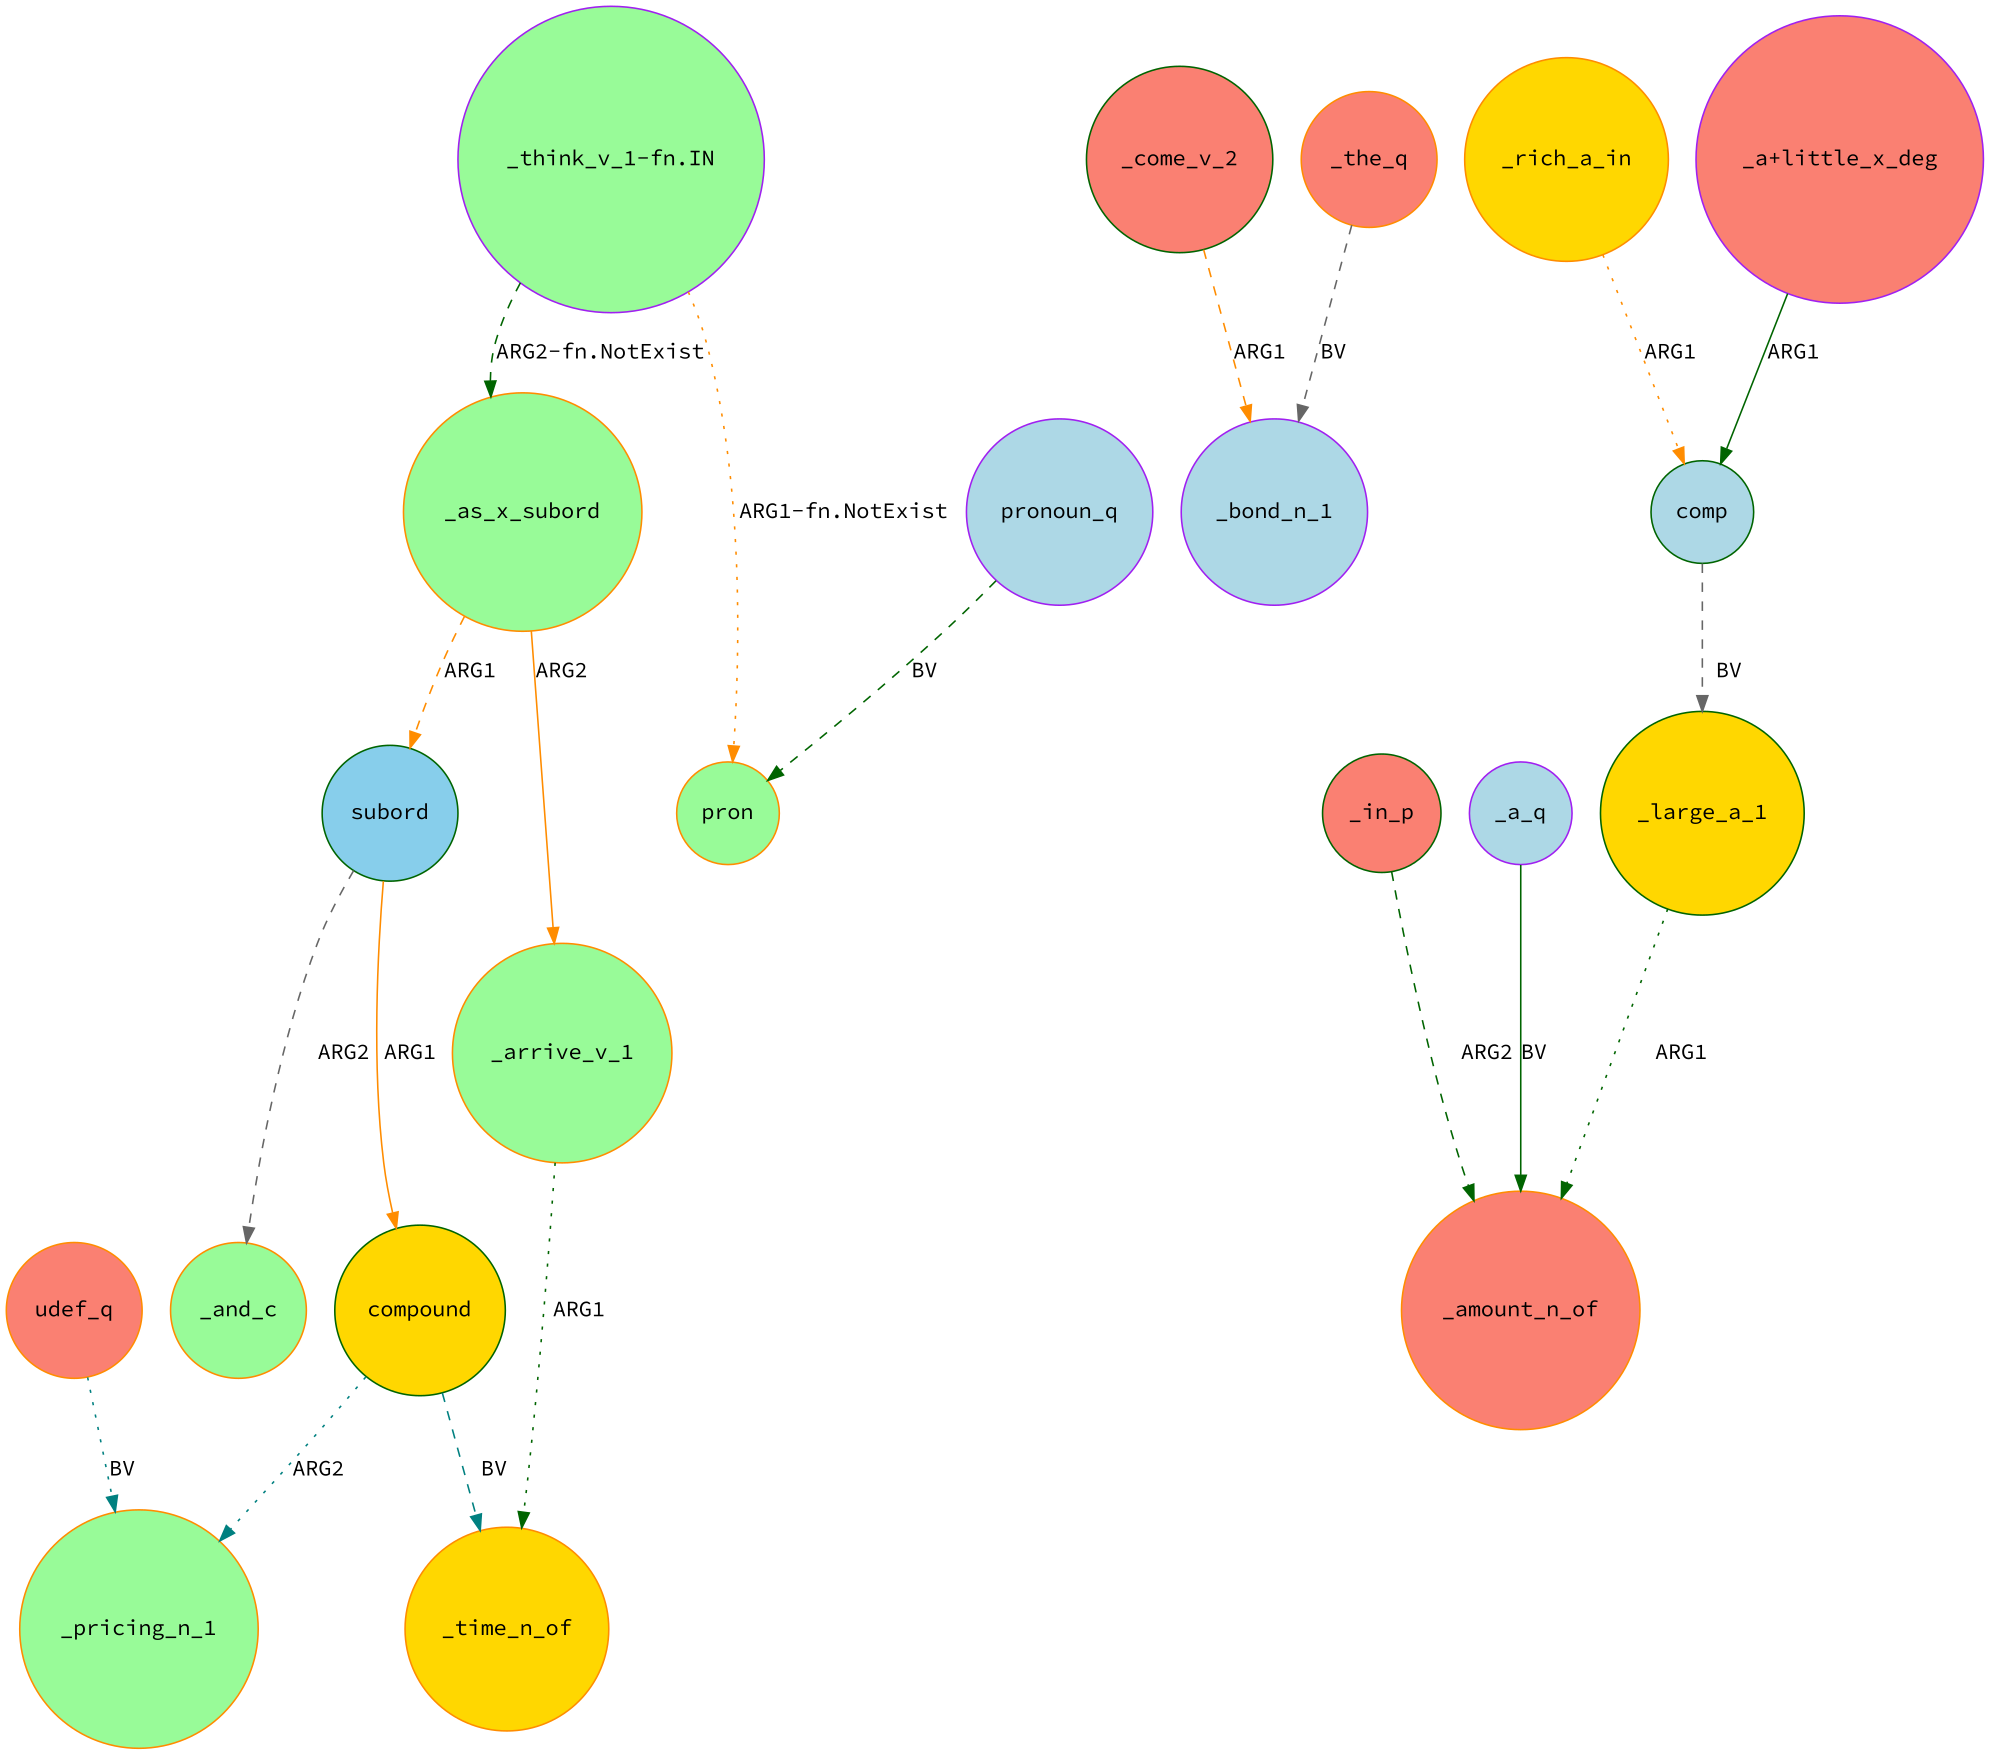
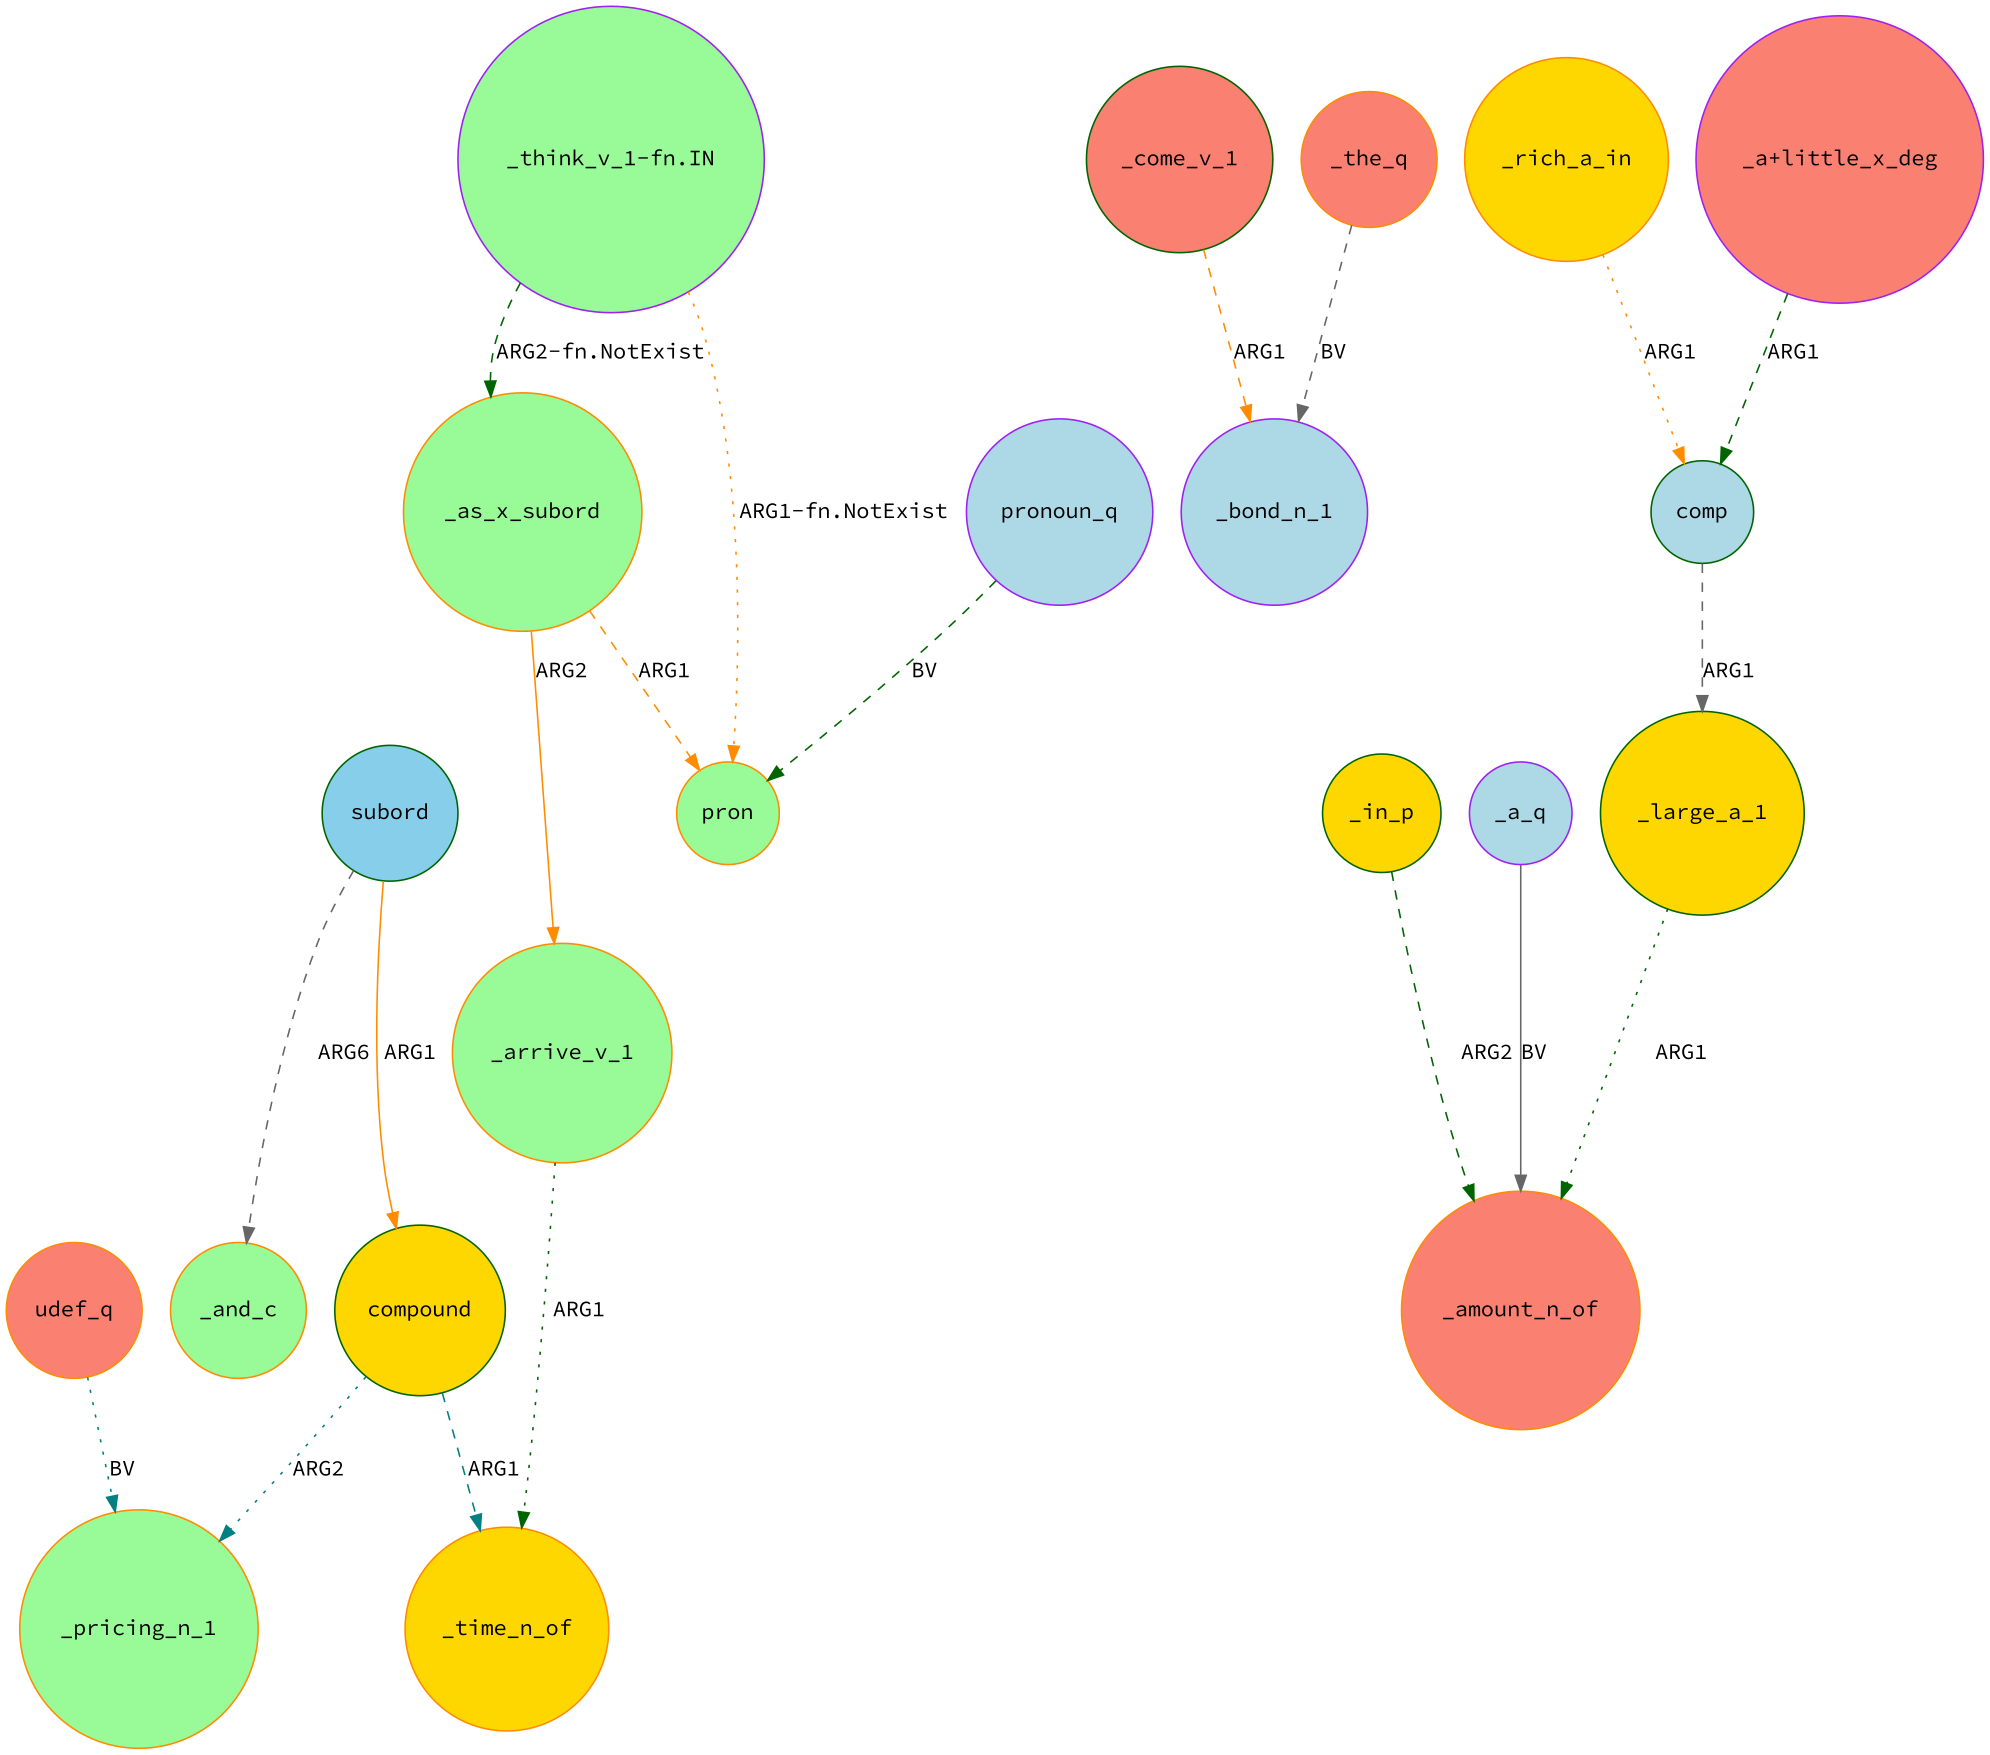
node "_come_v_2": label "_come_v_2" -> "_come_v_1"
edge "_a+little_x_deg" -> "comp": style solid -> dashed
edge "comp" -> "_large_a_1": label "BV" -> "ARG1"
edge "_as_x_subord" -> "subord": now "_as_x_subord" -> "pron"
node "_in_p": fillcolor salmon -> gold
edge "_a_q" -> "_amount_n_of": color darkgreen -> gray40
edge "subord" -> "_and_c": label "ARG2" -> "ARG6"
edge "compound" -> "_time_n_of": label "BV" -> "ARG1"
